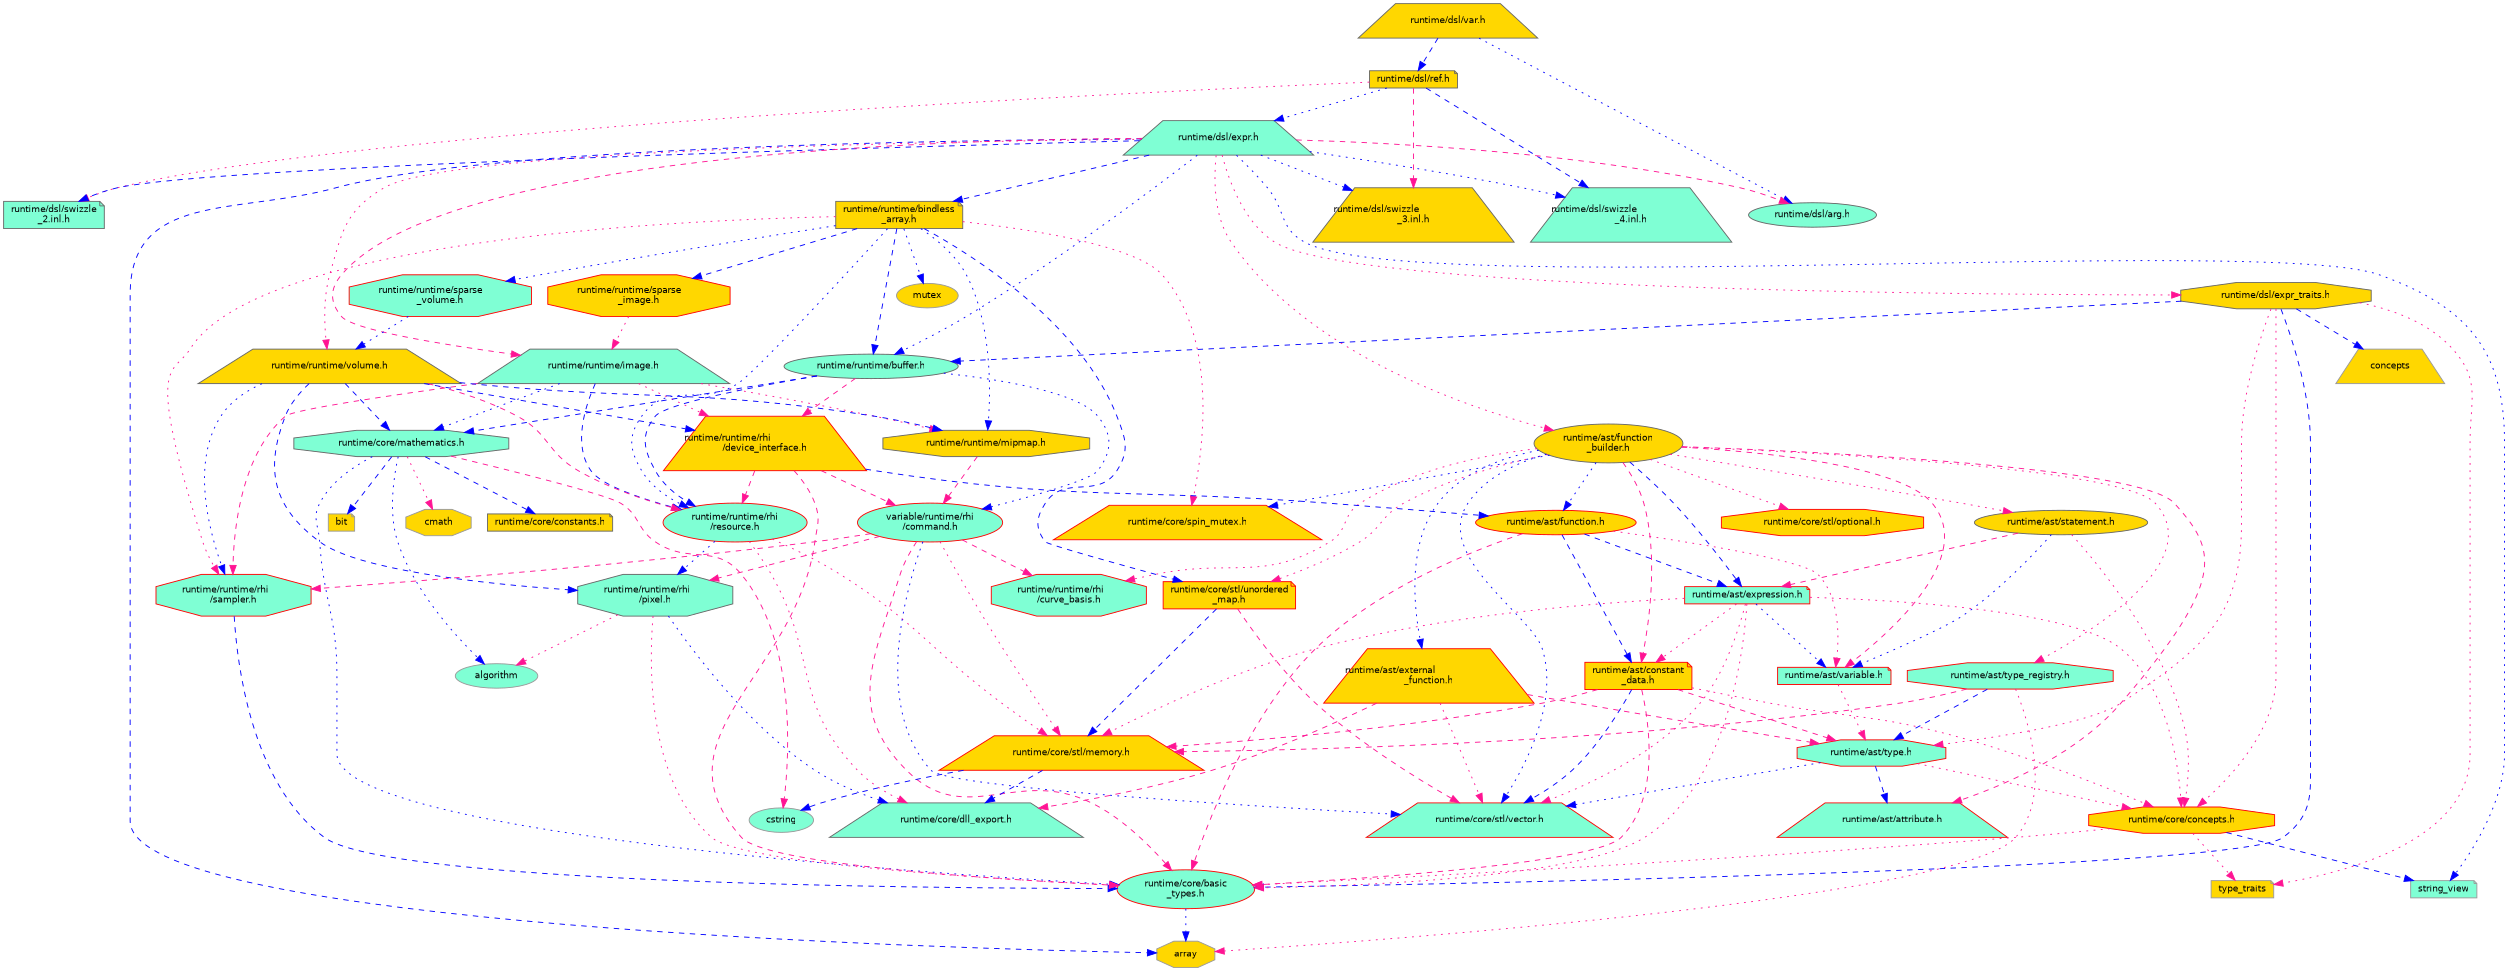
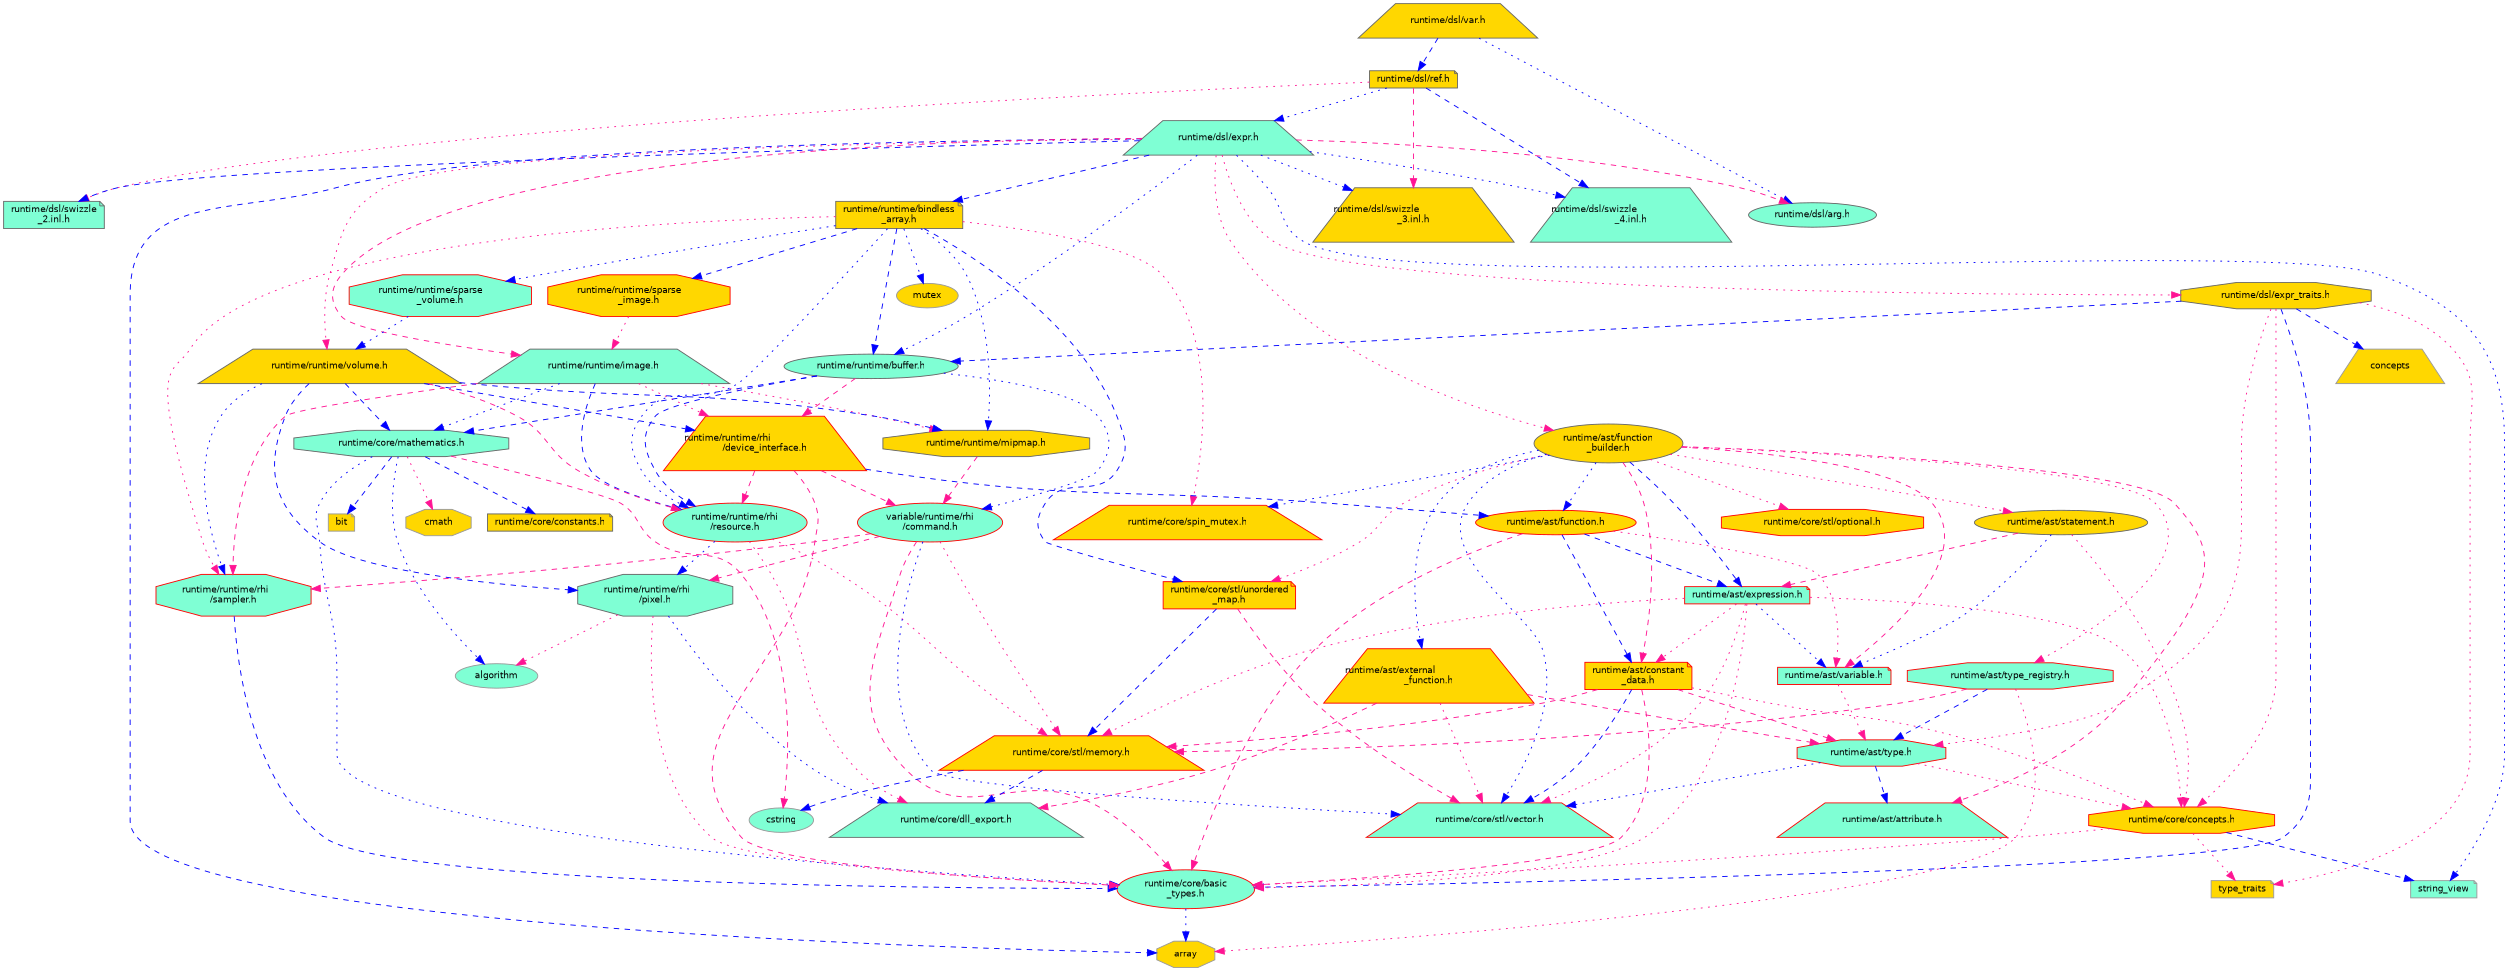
node "runtime/runtime/rhi /curve_basis.h": removed
